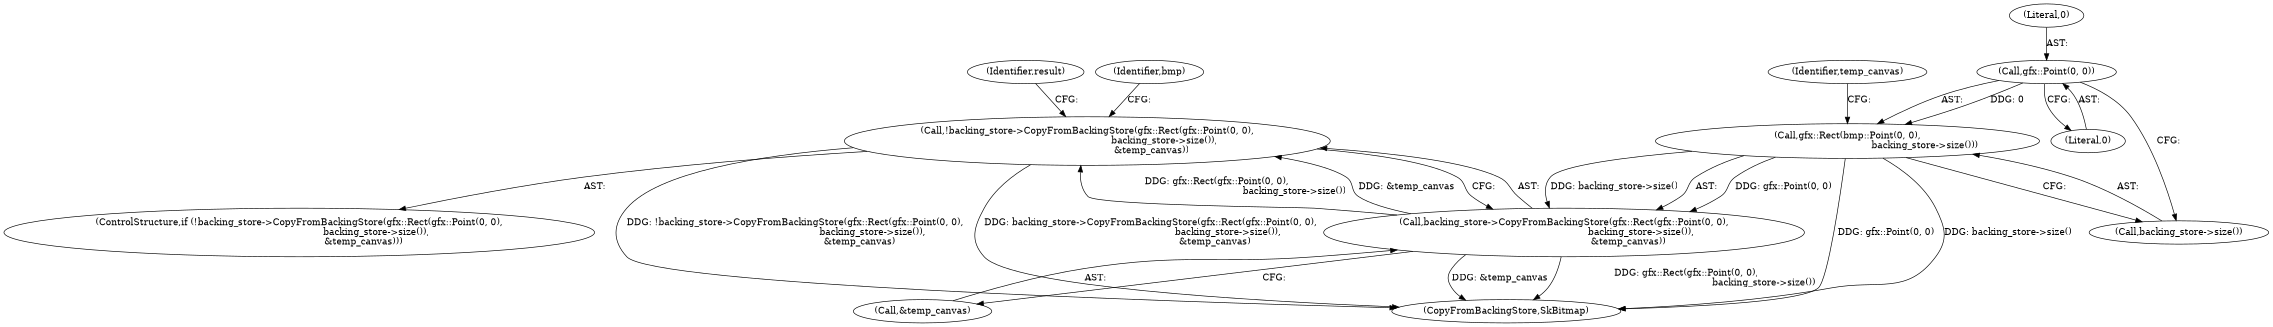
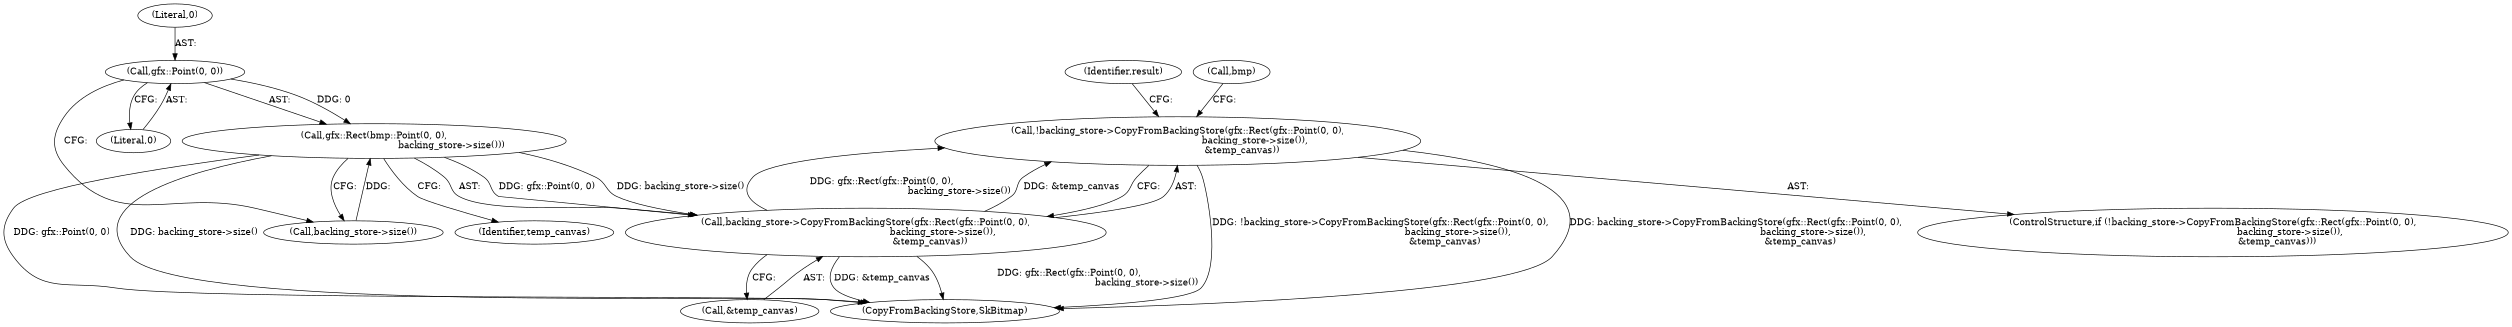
node "(Identifier,bmp)": label "(Identifier,bmp)" -> "(Call,bmp)"
edge "(Identifier,temp_canvas)" -> "(Call,gfx::Rect(bmp::Point(0, 0), backing_store->size()))": reversed
edge "(Call,backing_store->size())" -> "(Call,gfx::Rect(bmp::Point(0, 0), backing_store->size()))": label "AST: " -> "DDG: "
